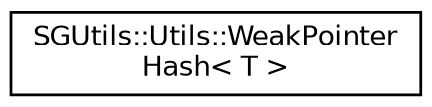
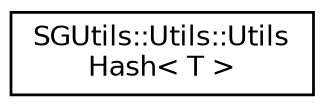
node "SGUtils::Utils::WeakPointer Hash< T >": label "SGUtils::Utils::WeakPointer Hash< T >" -> "SGUtils::Utils::Utils Hash< T >"
